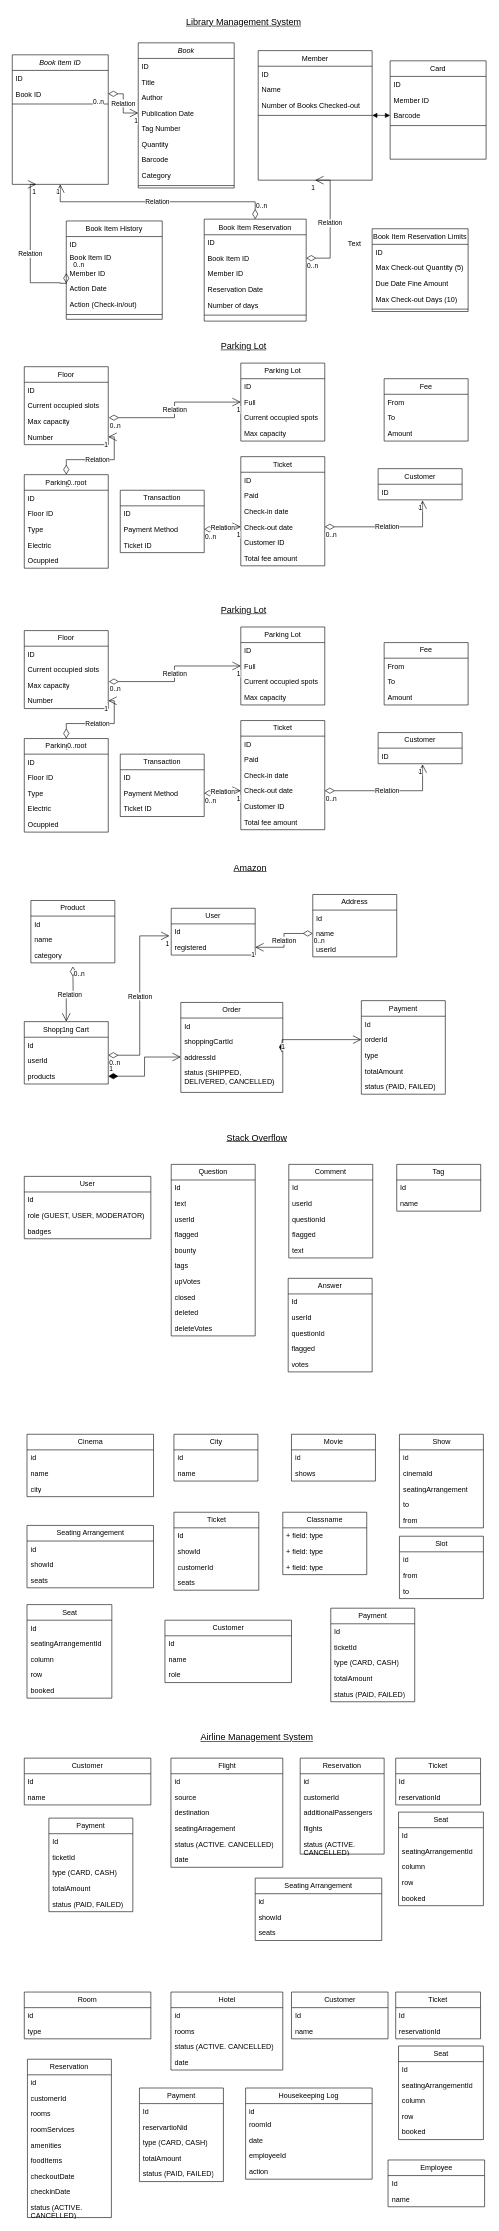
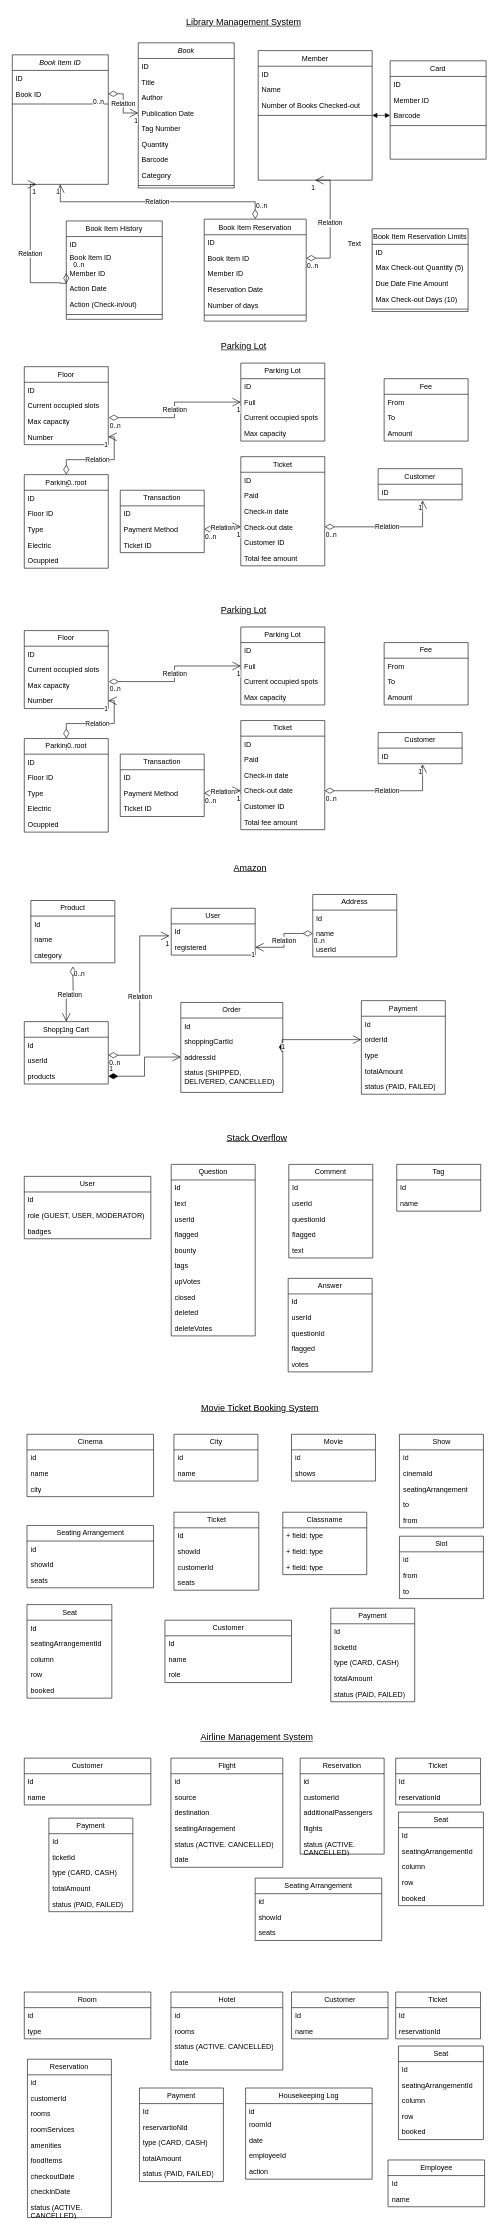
node "Movie Ticket Booking System": added
